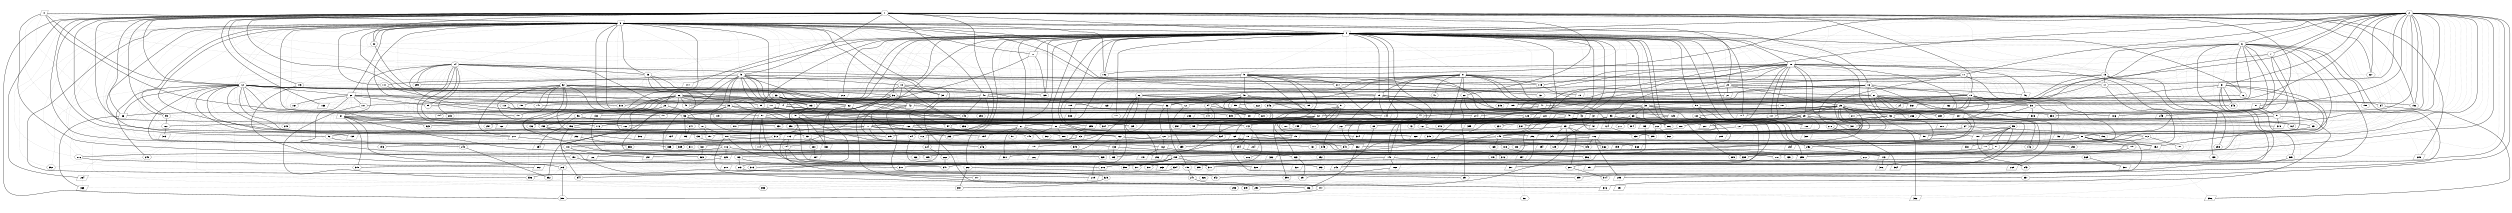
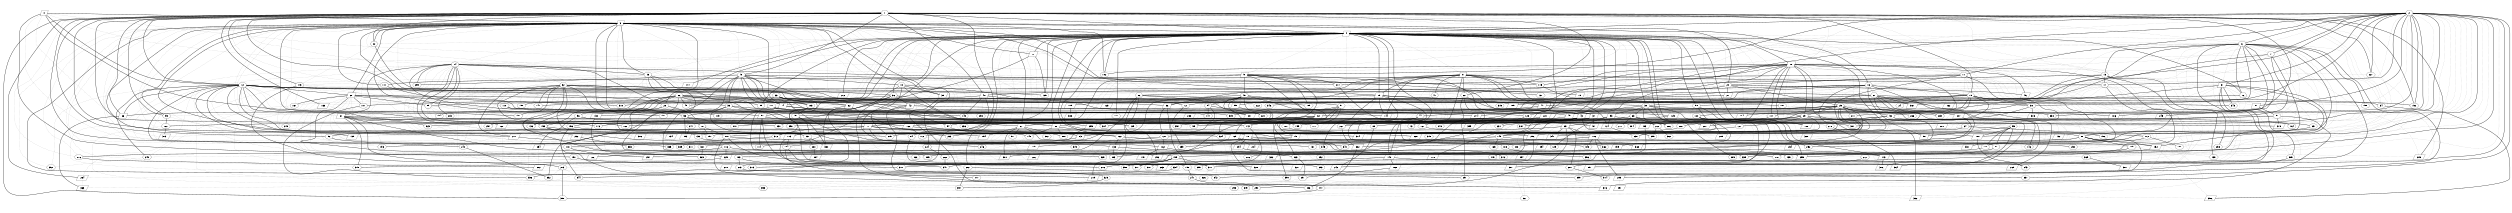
edge "4" -- "104": style bold -> dotted
